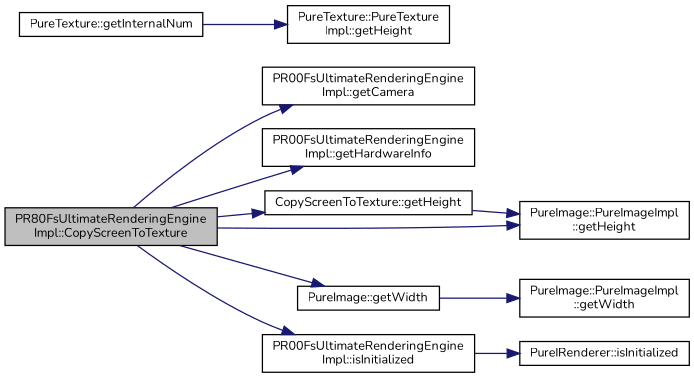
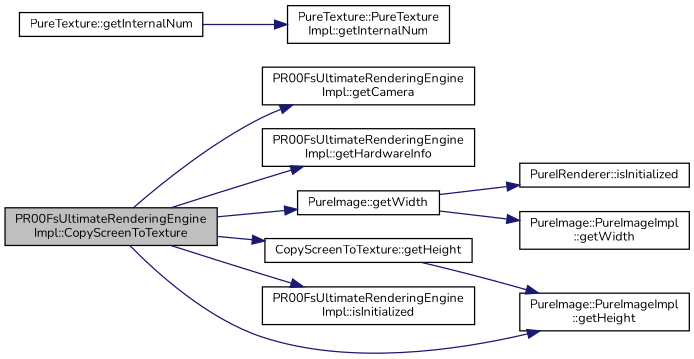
node "PureTexture::PureTexture Impl::getHeight": label "PureTexture::PureTexture Impl::getHeight" -> "PureTexture::PureTexture Impl::getInternalNum"
node "PR80FsUltimateRenderingEngine Impl::CopyScreenToTexture": label "PR80FsUltimateRenderingEngine Impl::CopyScreenToTexture" -> "PR00FsUltimateRenderingEngine Impl::CopyScreenToTexture"
edge "PR00FsUltimateRenderingEngine Impl::isInitialized" -> "PureIRenderer::isInitialized": now "PureImage::getWidth" -> "PureIRenderer::isInitialized"
